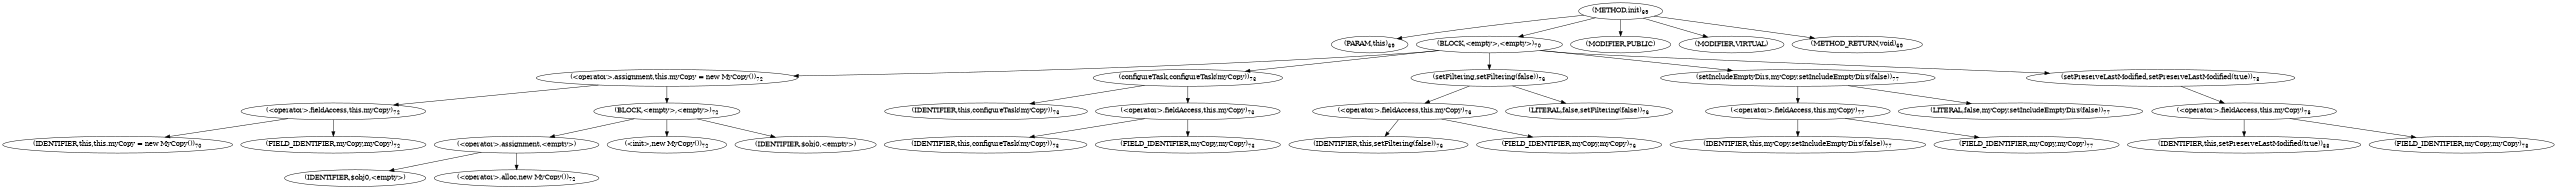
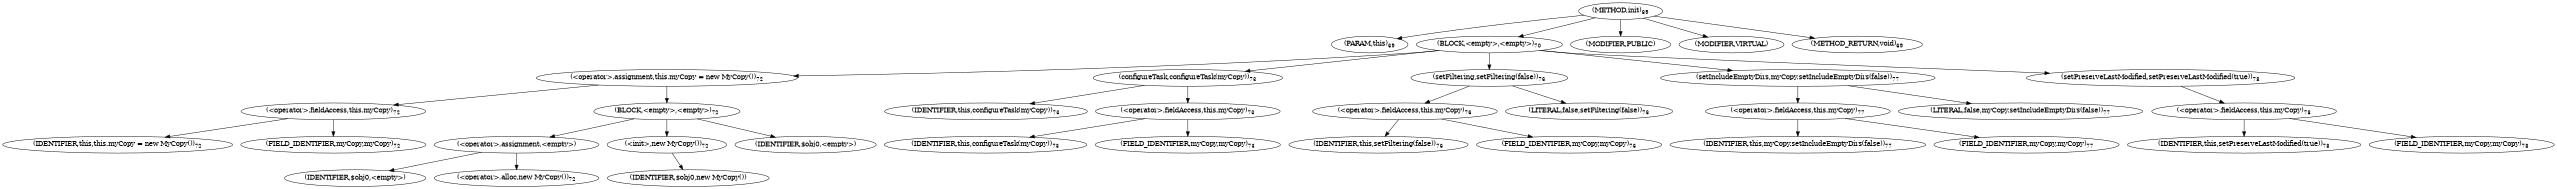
node "(IDENTIFIER,this,this.myCopy = new MyCopy())": text "70" -> "72"
node "(IDENTIFIER,this,setPreserveLastModified(true))": text "38" -> "78"
node "(IDENTIFIER,$obj0,new MyCopy())": added
